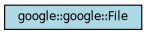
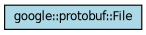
node "google::google::File": label "google::google::File" -> "google::protobuf::File"
